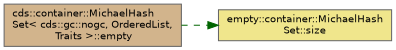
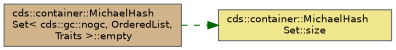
node "empty::container::MichaelHash Set::size": label "empty::container::MichaelHash Set::size" -> "cds::container::MichaelHash Set::size"
